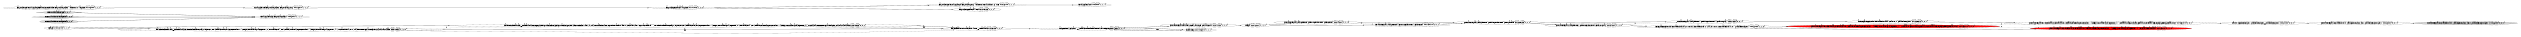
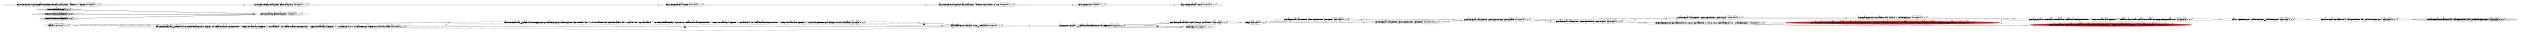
node "EasyMock.expectLastCall().anyTimes()@@@7@@@['1', '1', '1']": shape diamond -> ellipse
edge "EasyMock.expectLastCall().anyTimes()@@@7@@@['1', '1', '1']" -> "EasyMock.expectLastCall().once()@@@10@@@['1', '1', '1']": now "recordSupplier.close()@@@9@@@['1', '1', '1']" -> "EasyMock.expectLastCall().once()@@@10@@@['1', '1', '1']"
